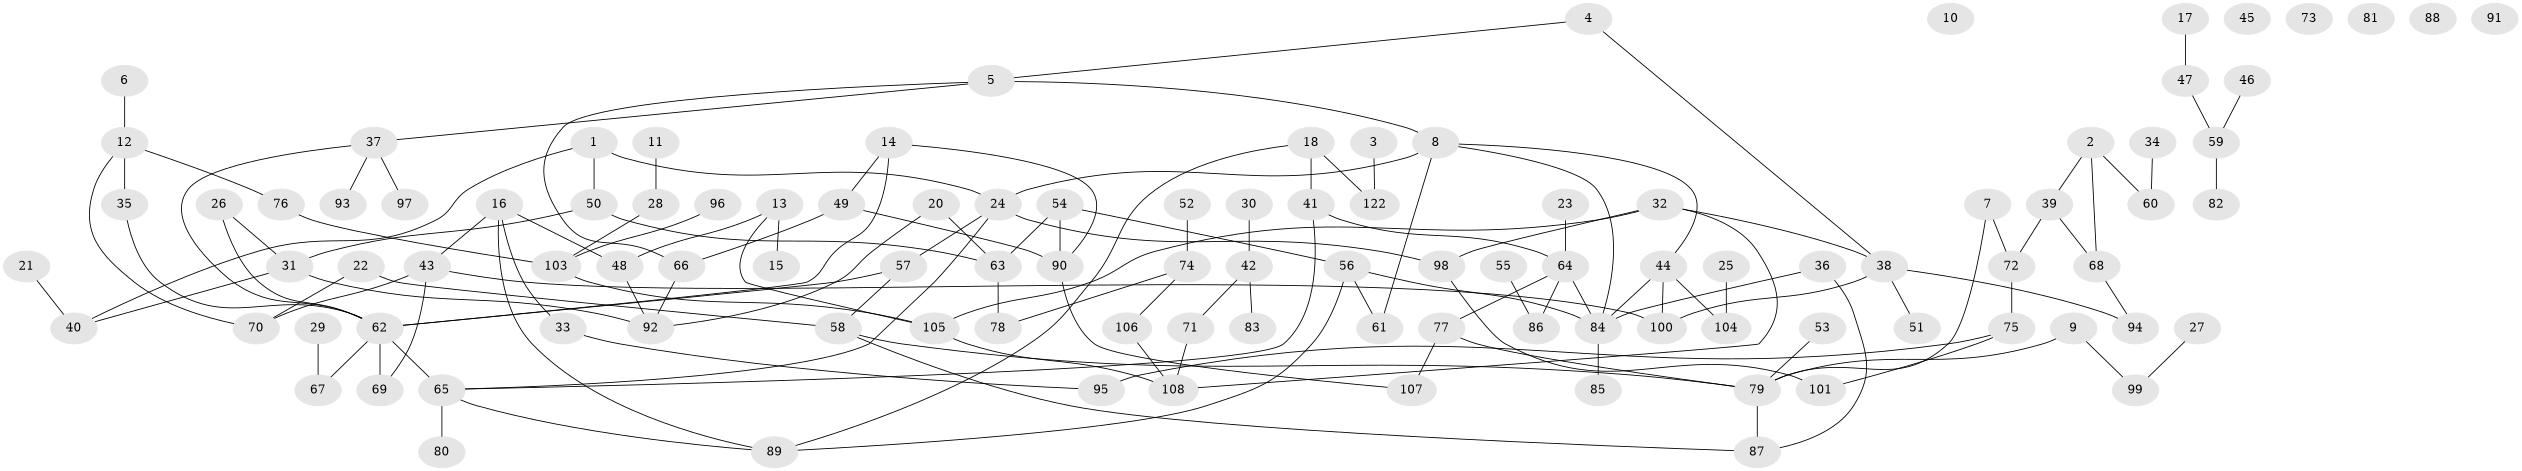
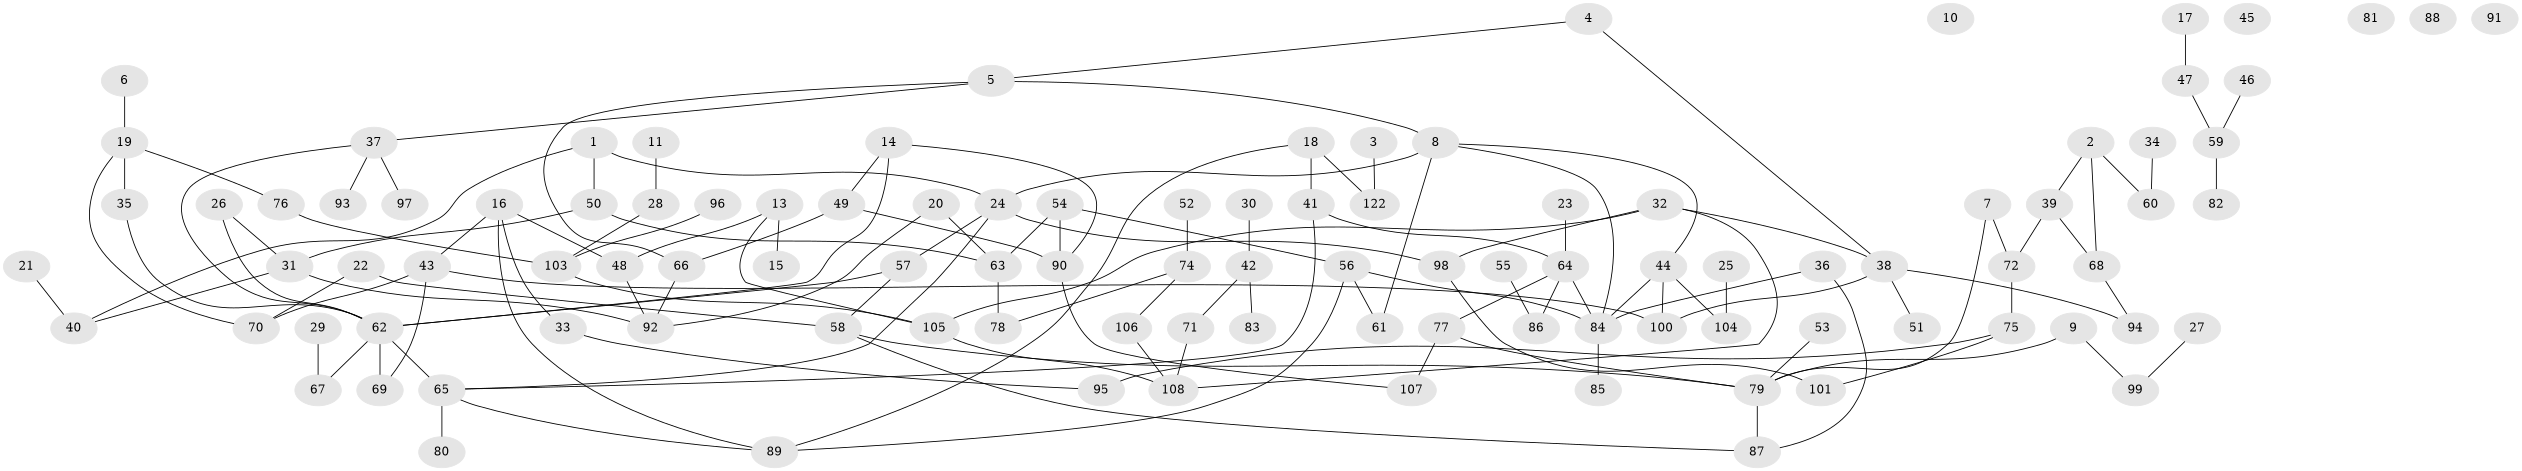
node "73": removed
node "12": label "12" -> "19"
